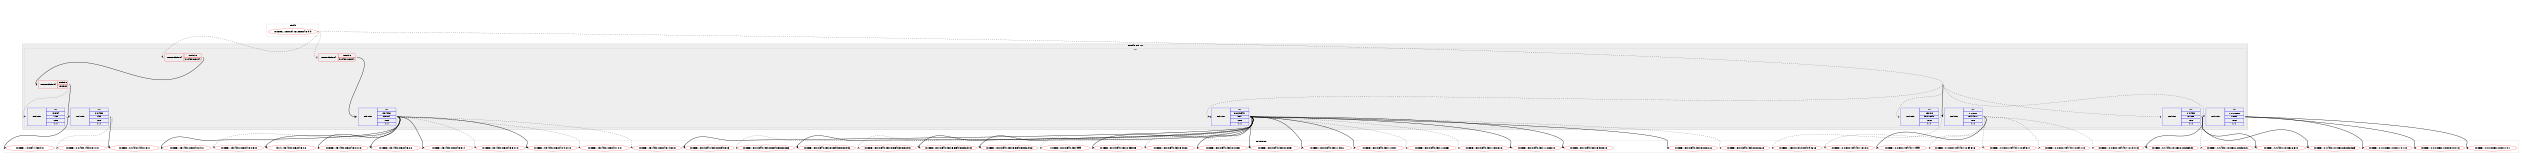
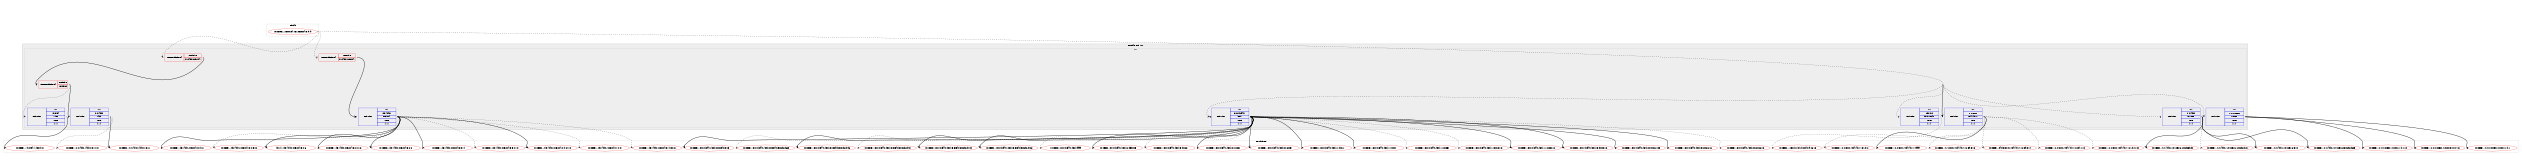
node "portage://app-shells/bash-5.1_p16-r13": added
node "portage://sys-apps/util-linux-2.39.3-r7": label "portage://sys-apps/util-linux-2.39.3-r7" -> "portage://alpha-apps/util-linux-2.39.3-r7"
